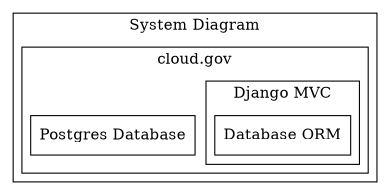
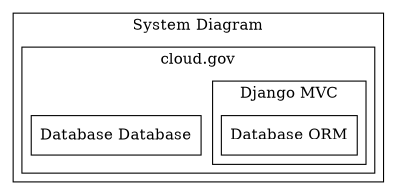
node "Postgres Database": label "Postgres Database" -> "Database Database"
